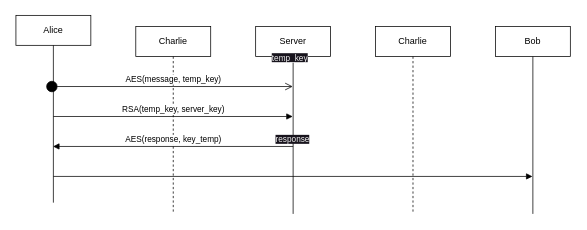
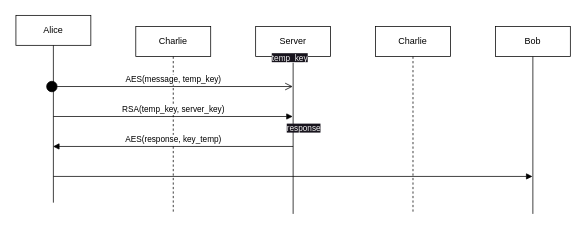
node "response": moved (293, 141) -> (304, 129)
